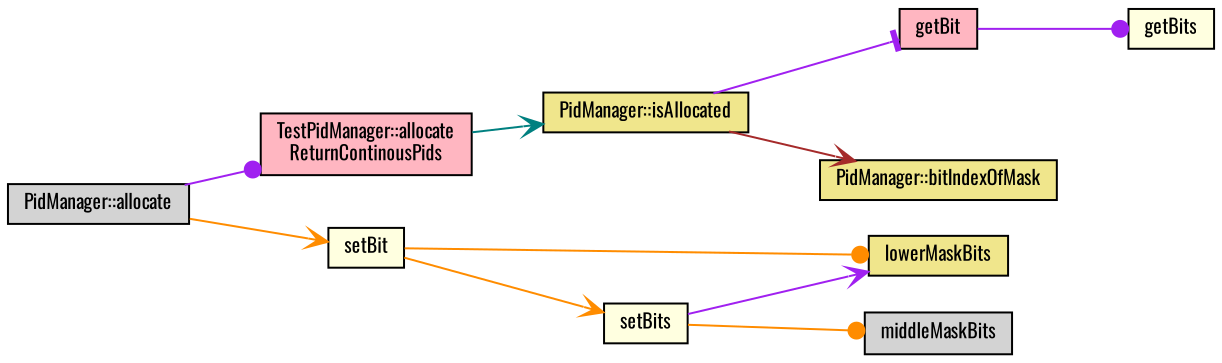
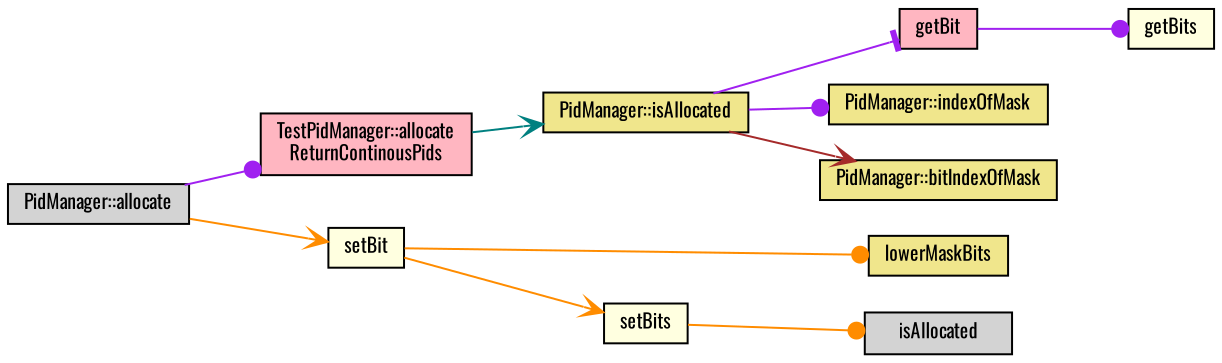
node "PidManager::indexOfMask": added
edge "setBits" -> "lowerMaskBits": removed
node "middleMaskBits": label "middleMaskBits" -> "isAllocated"
